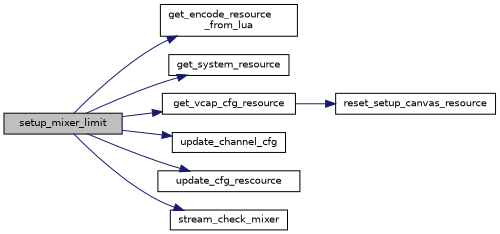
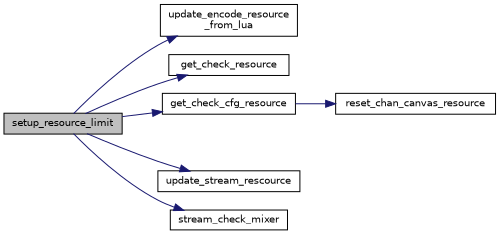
node "get_encode_resource _from_lua": label "get_encode_resource _from_lua" -> "update_encode_resource _from_lua"
node "get_system_resource": label "get_system_resource" -> "get_check_resource"
node "get_vcap_cfg_resource": label "get_vcap_cfg_resource" -> "get_check_cfg_resource"
node "reset_setup_canvas_resource": label "reset_setup_canvas_resource" -> "reset_chan_canvas_resource"
node "setup_mixer_limit": label "setup_mixer_limit" -> "setup_resource_limit"
node "update_channel_cfg": removed
node "update_cfg_rescource": label "update_cfg_rescource" -> "update_stream_rescource"
